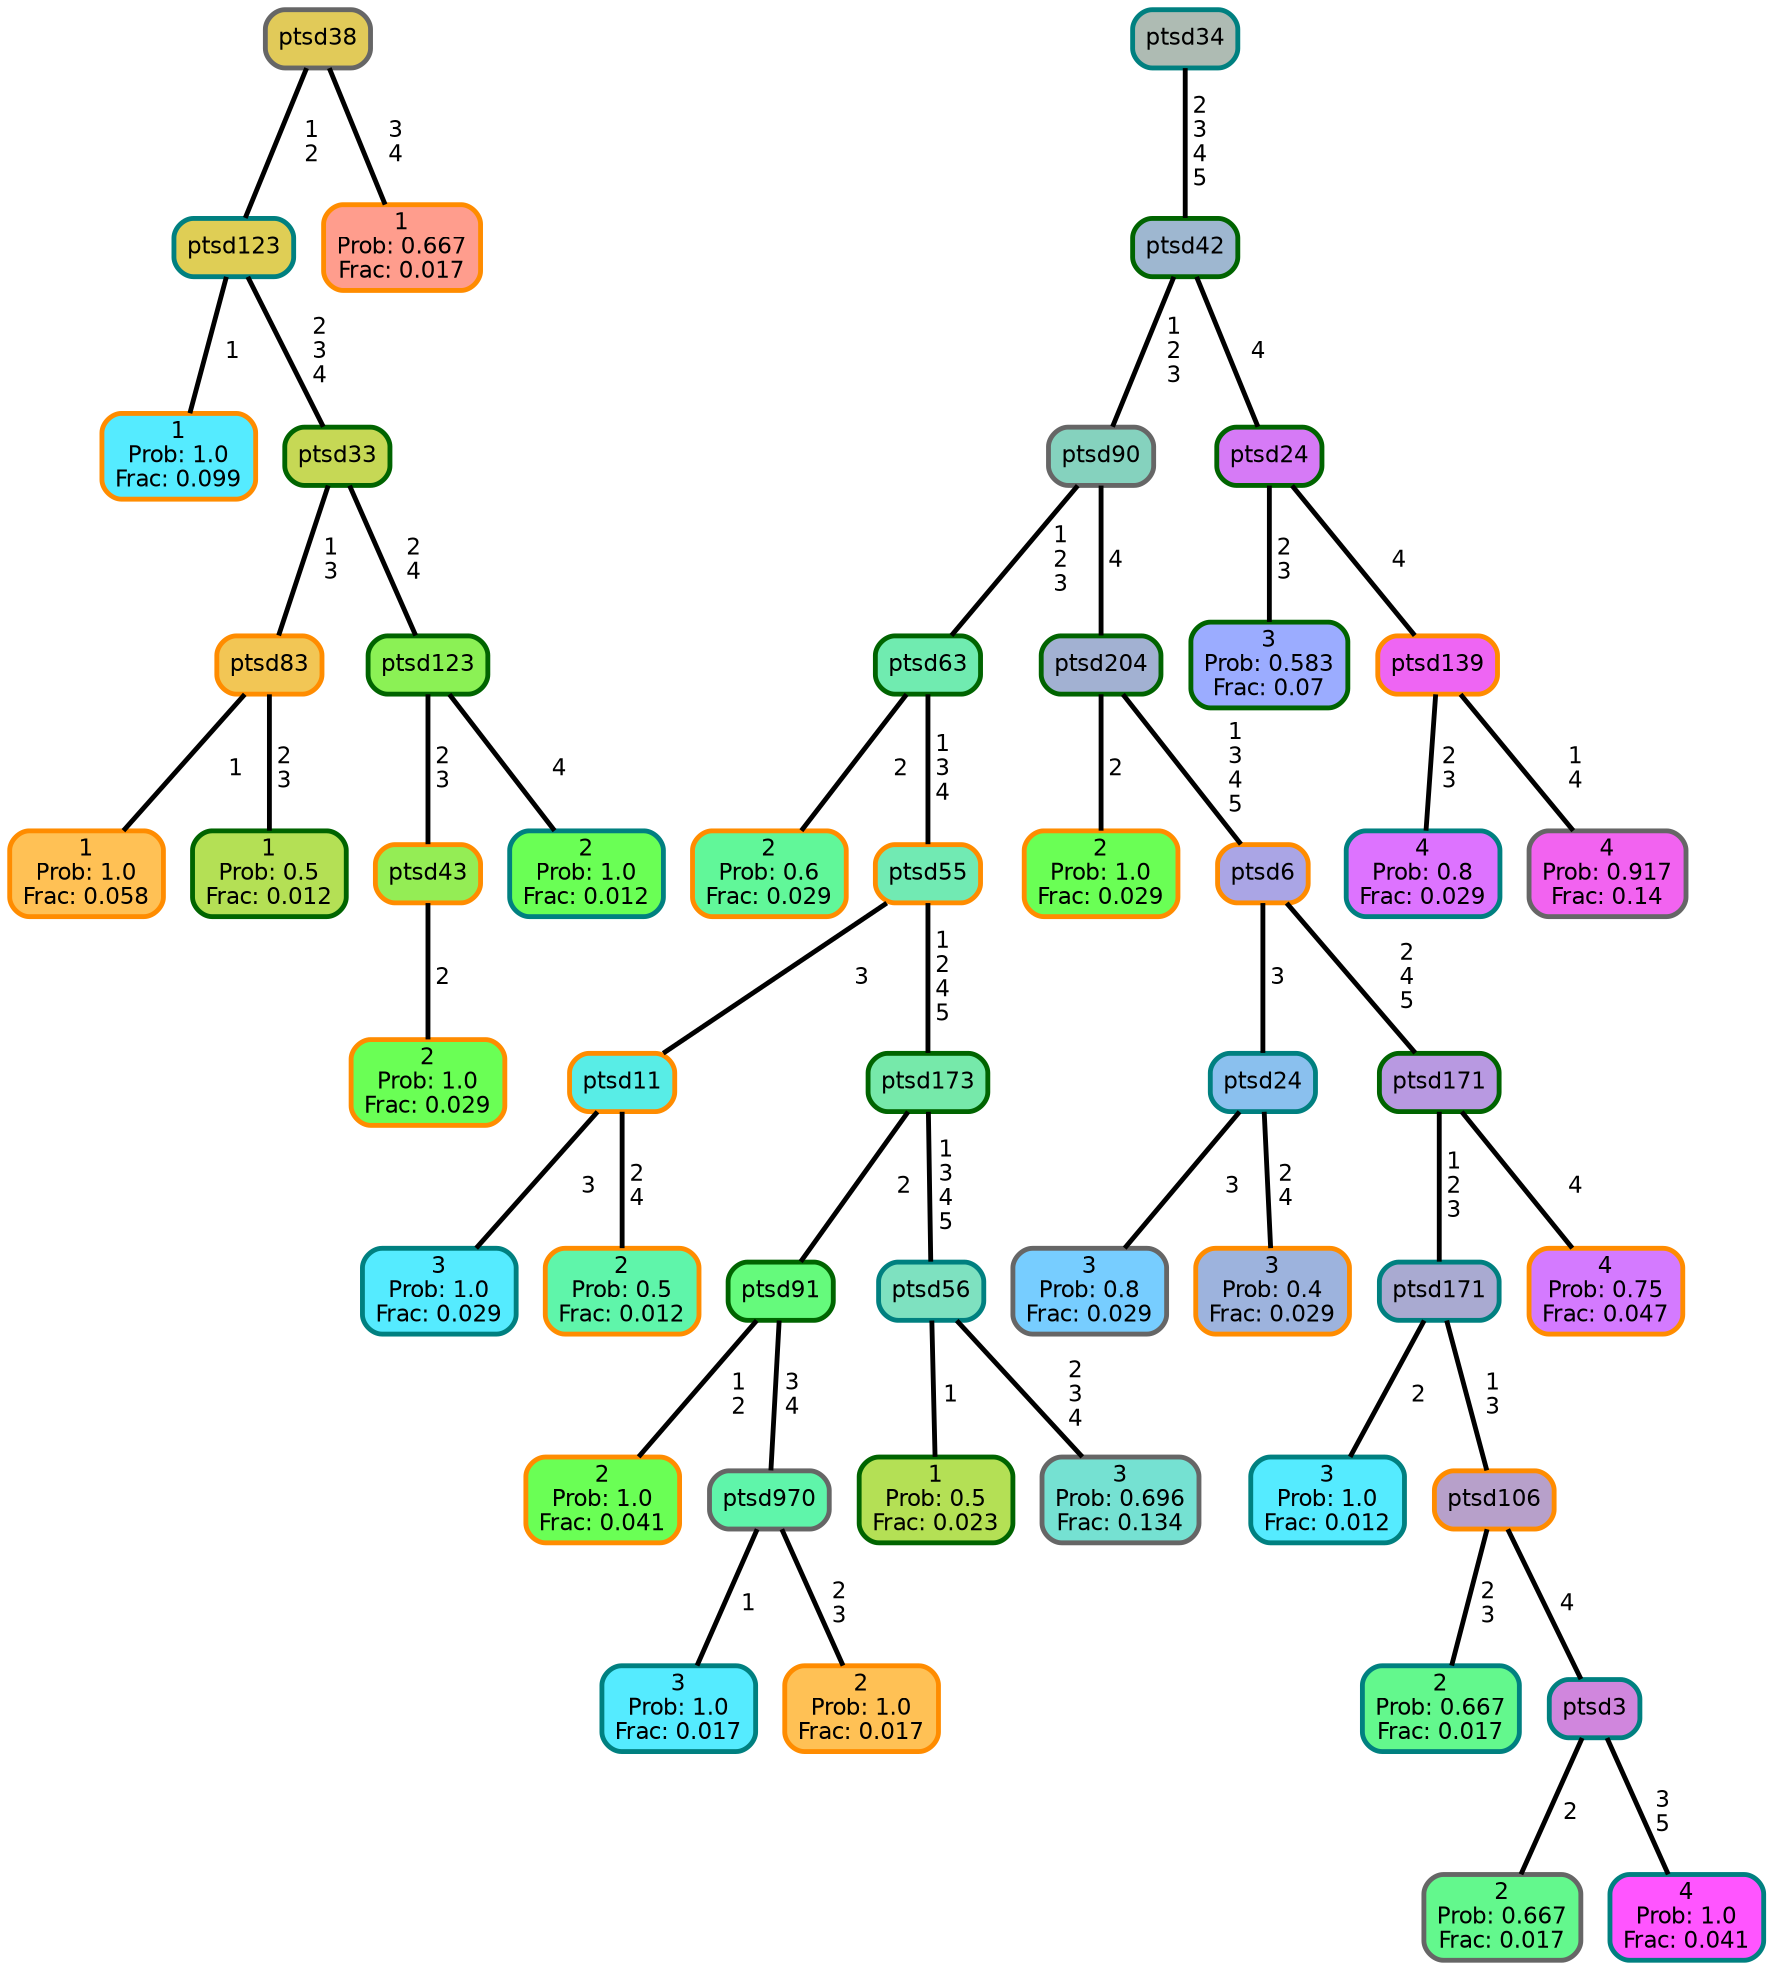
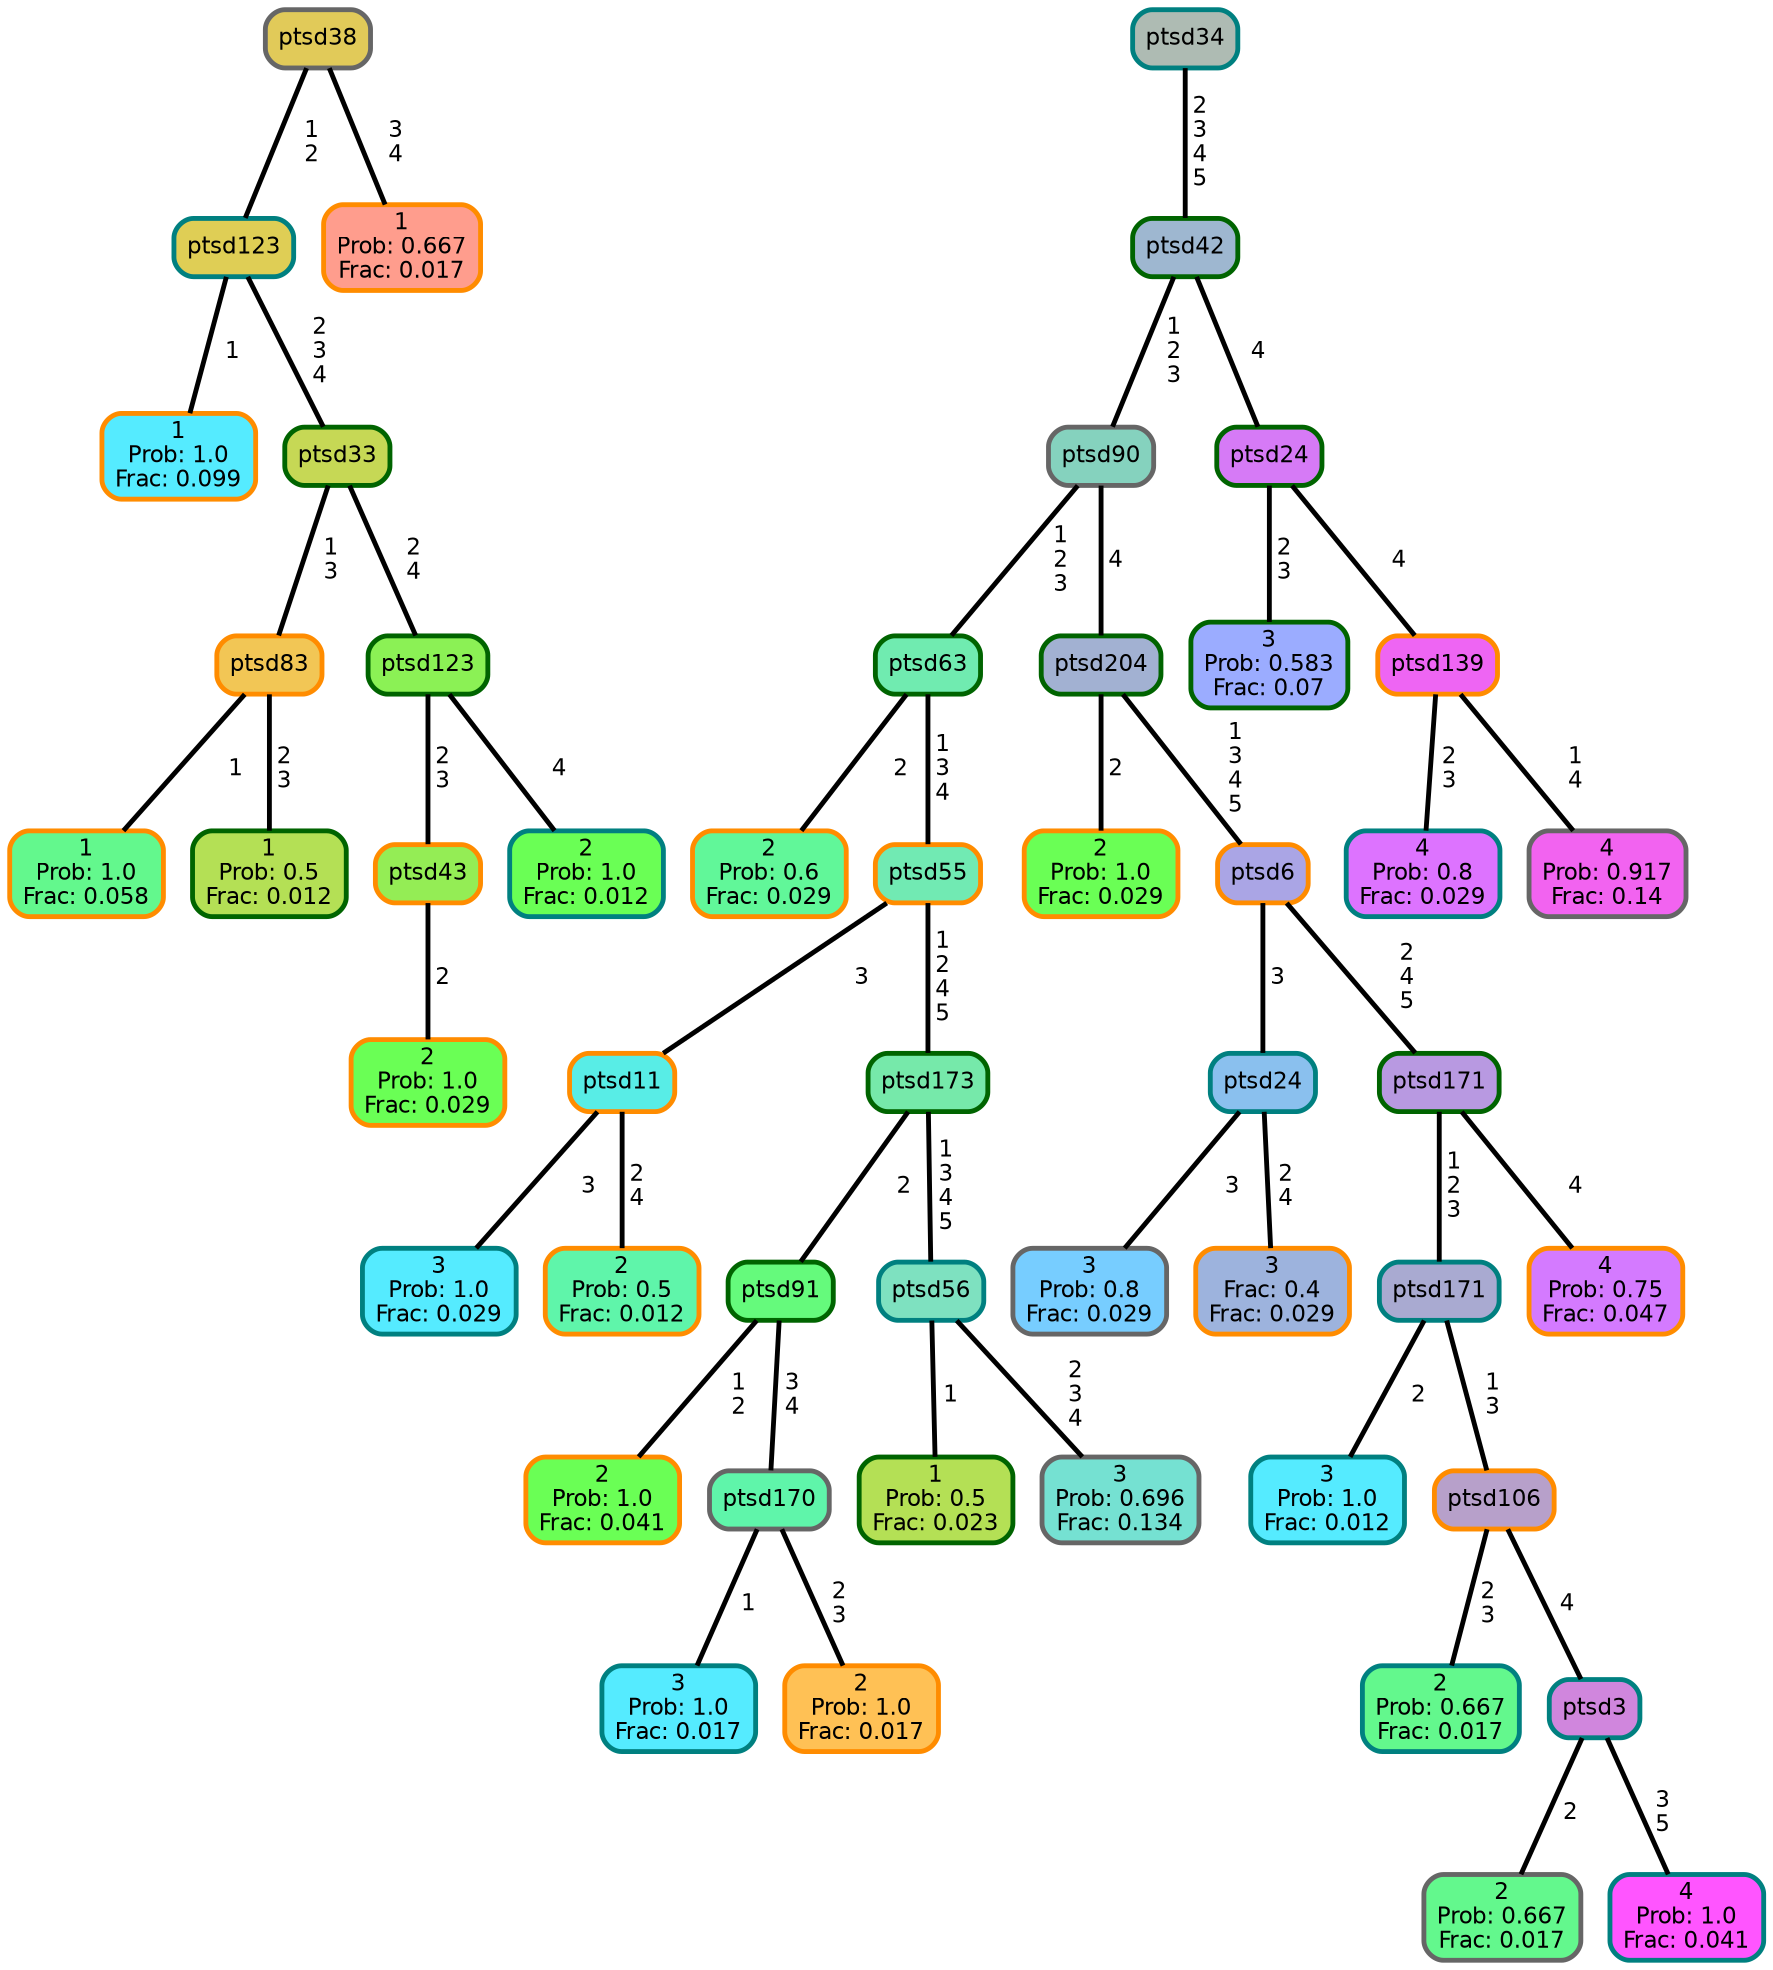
node "1 Prob: 1.0 Frac: 0.058": fillcolor #ffc155 -> #63f88d
node "3 Prob: 0.4 Frac: 0.029": label "3 Prob: 0.4 Frac: 0.029" -> "3 Frac: 0.4 Frac: 0.029"
node "ptsd970": label "ptsd970" -> "ptsd170"
